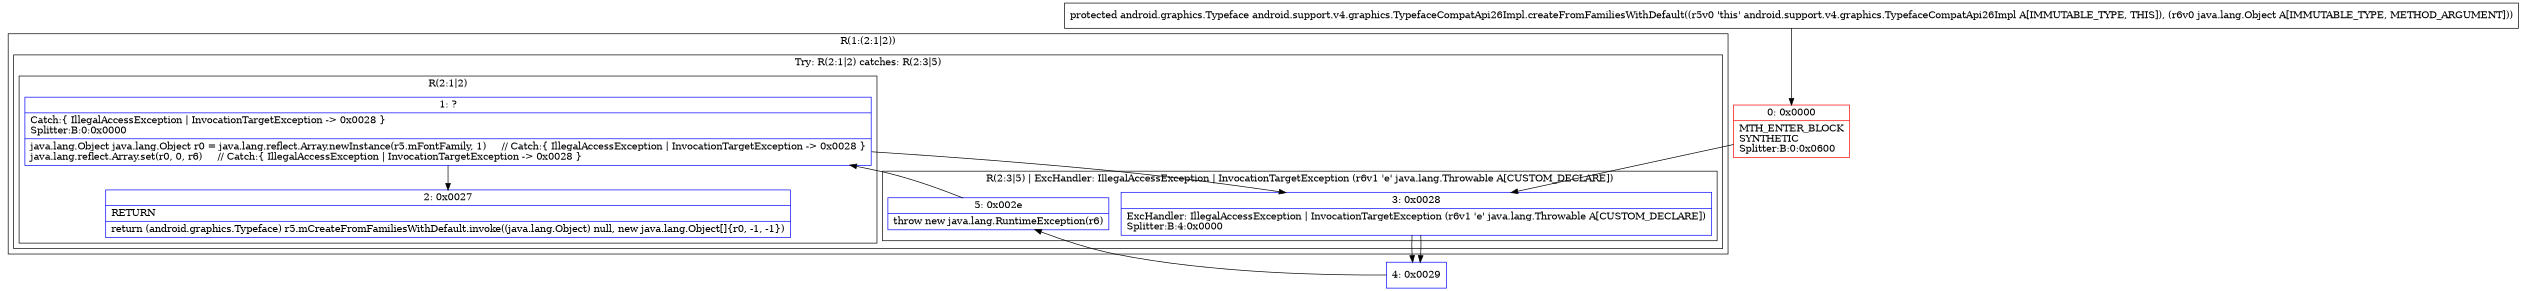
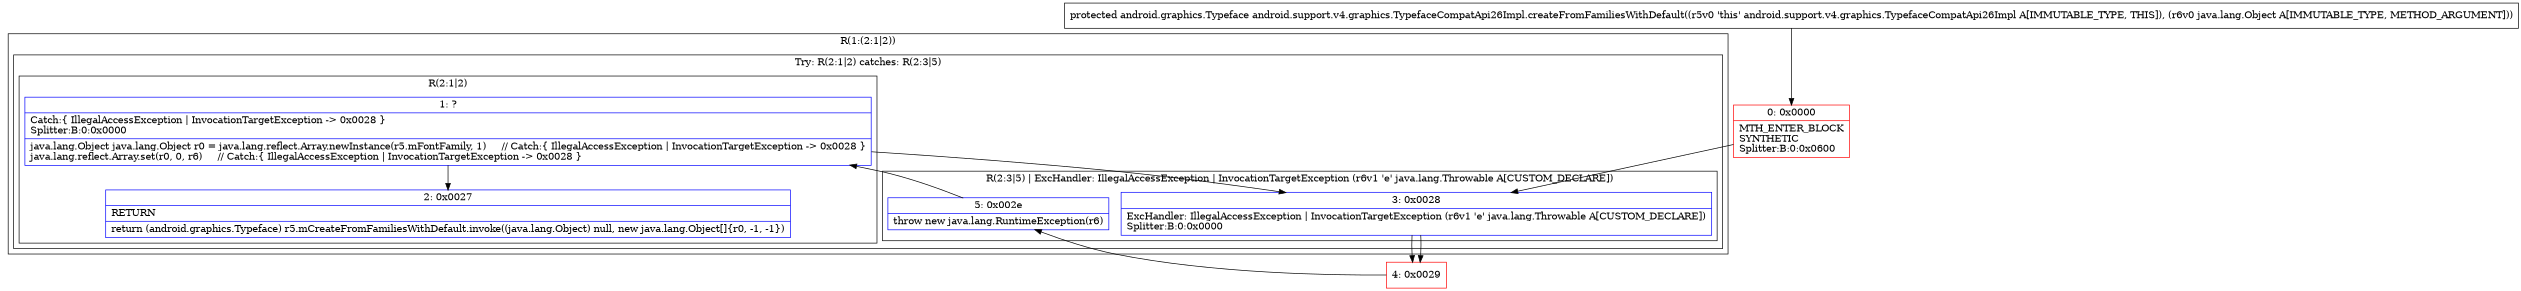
node "3: 0x0028": text "Splitter:B:4:0x0000" -> "Splitter:B:0:0x0000"
node "4: 0x0029": color blue -> red
